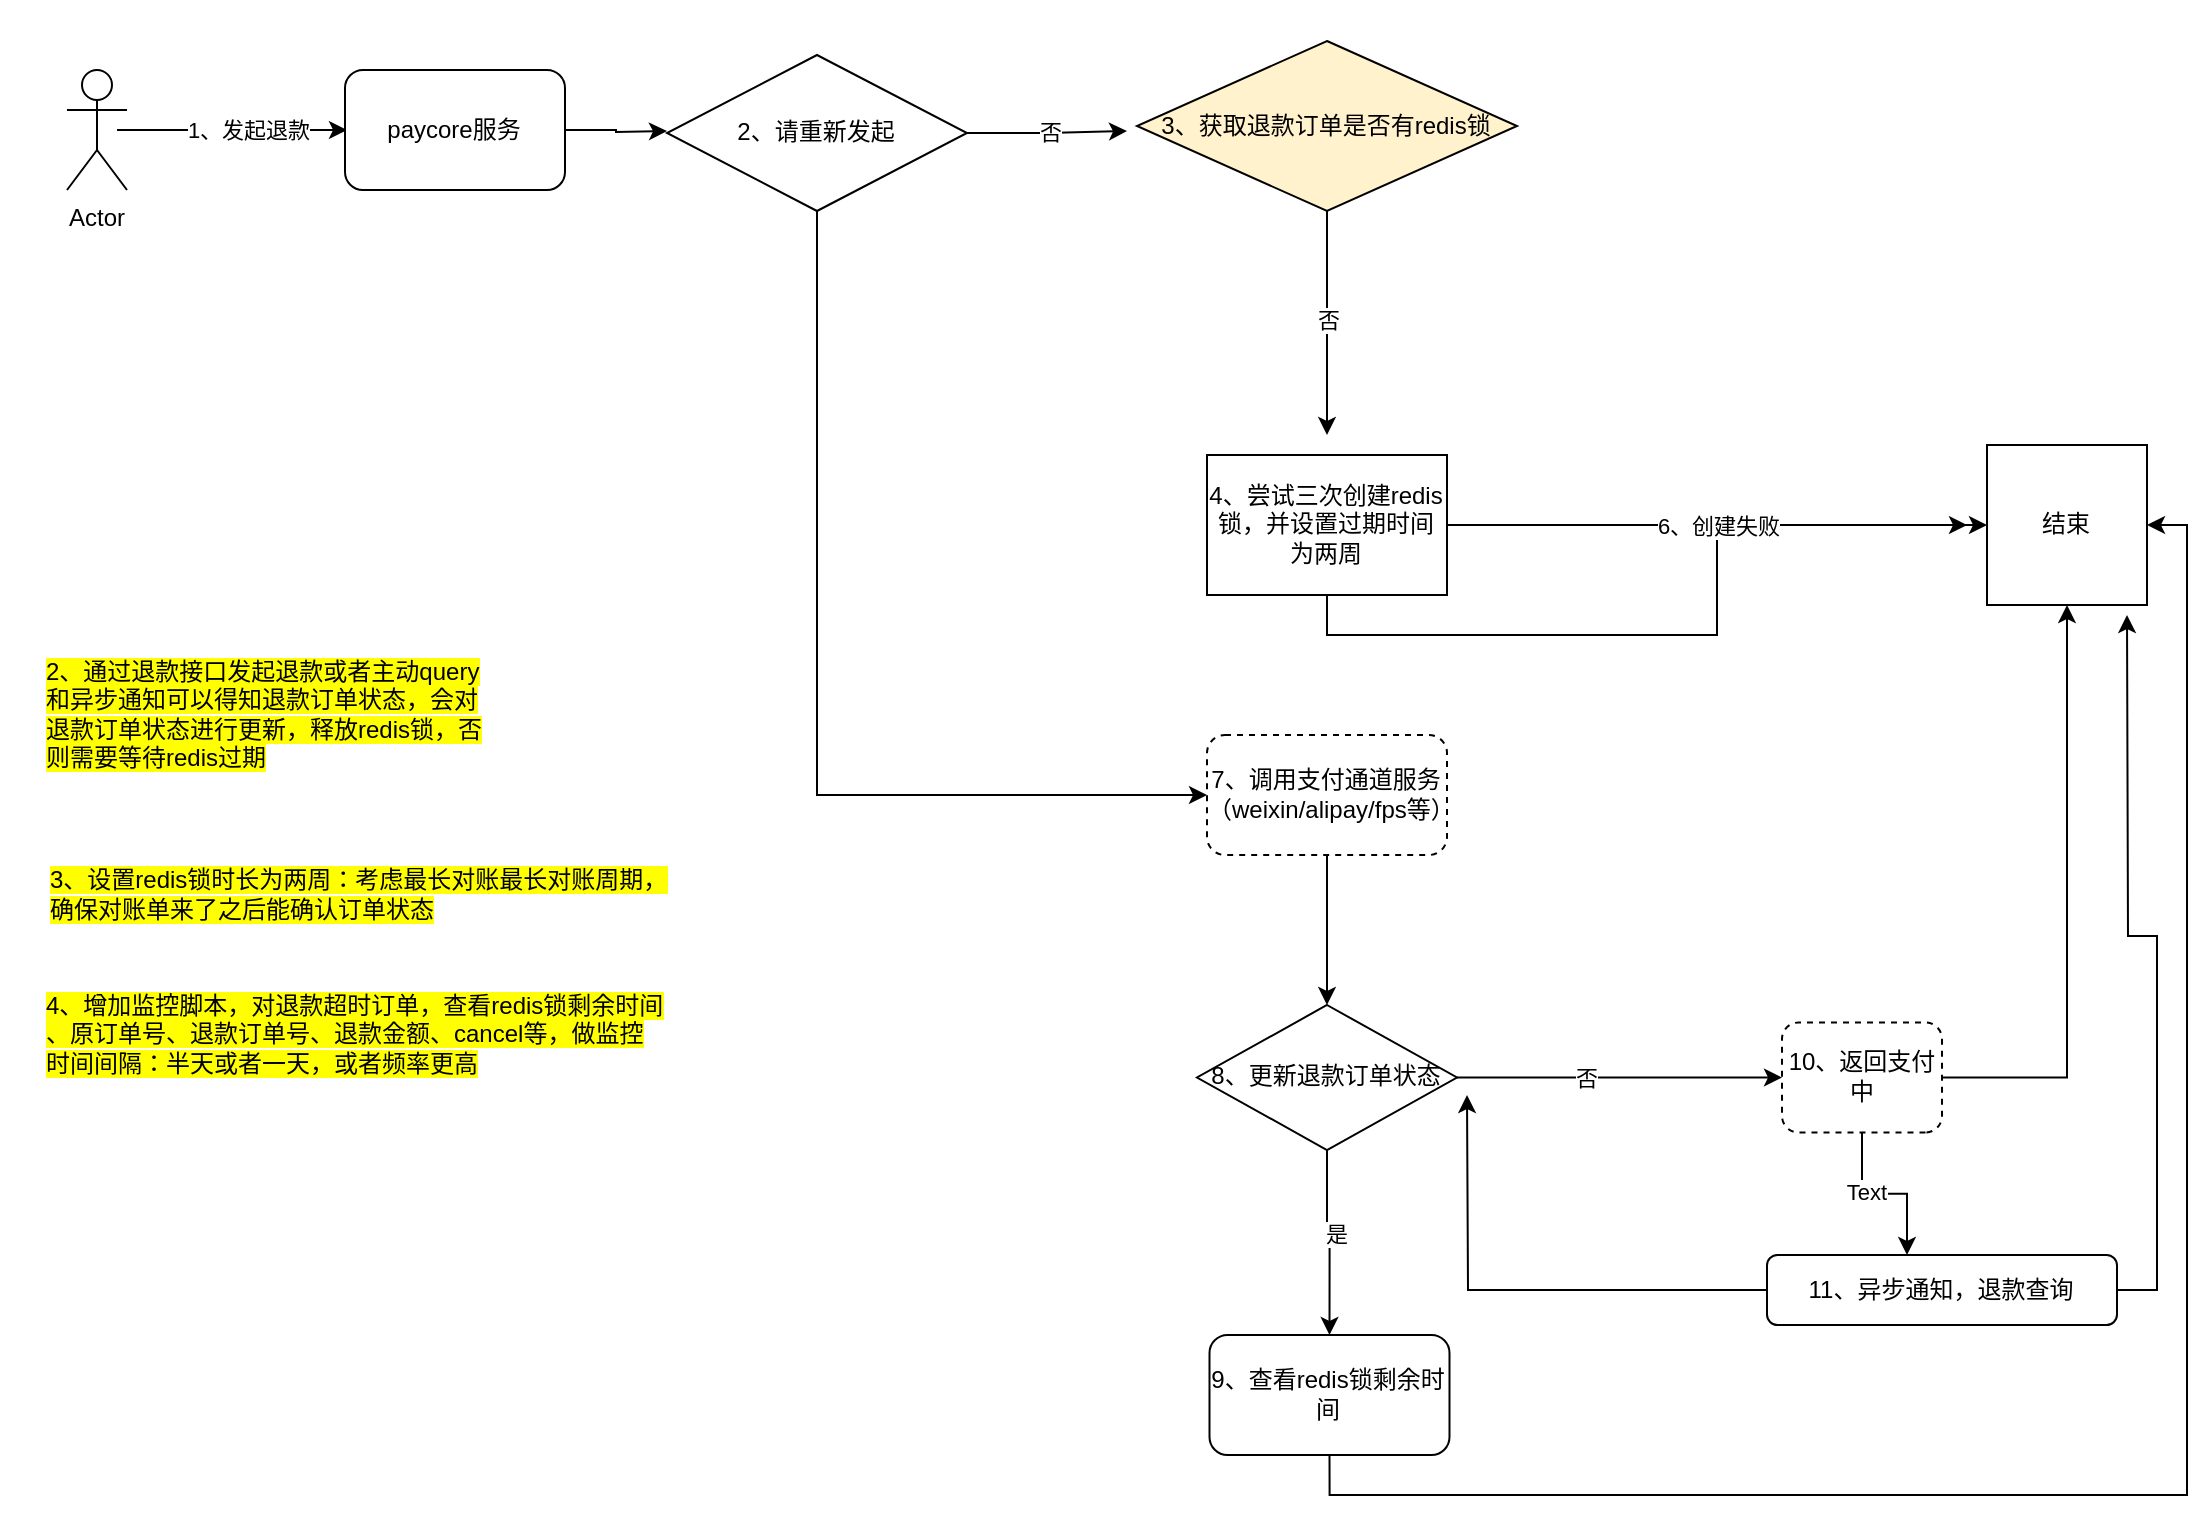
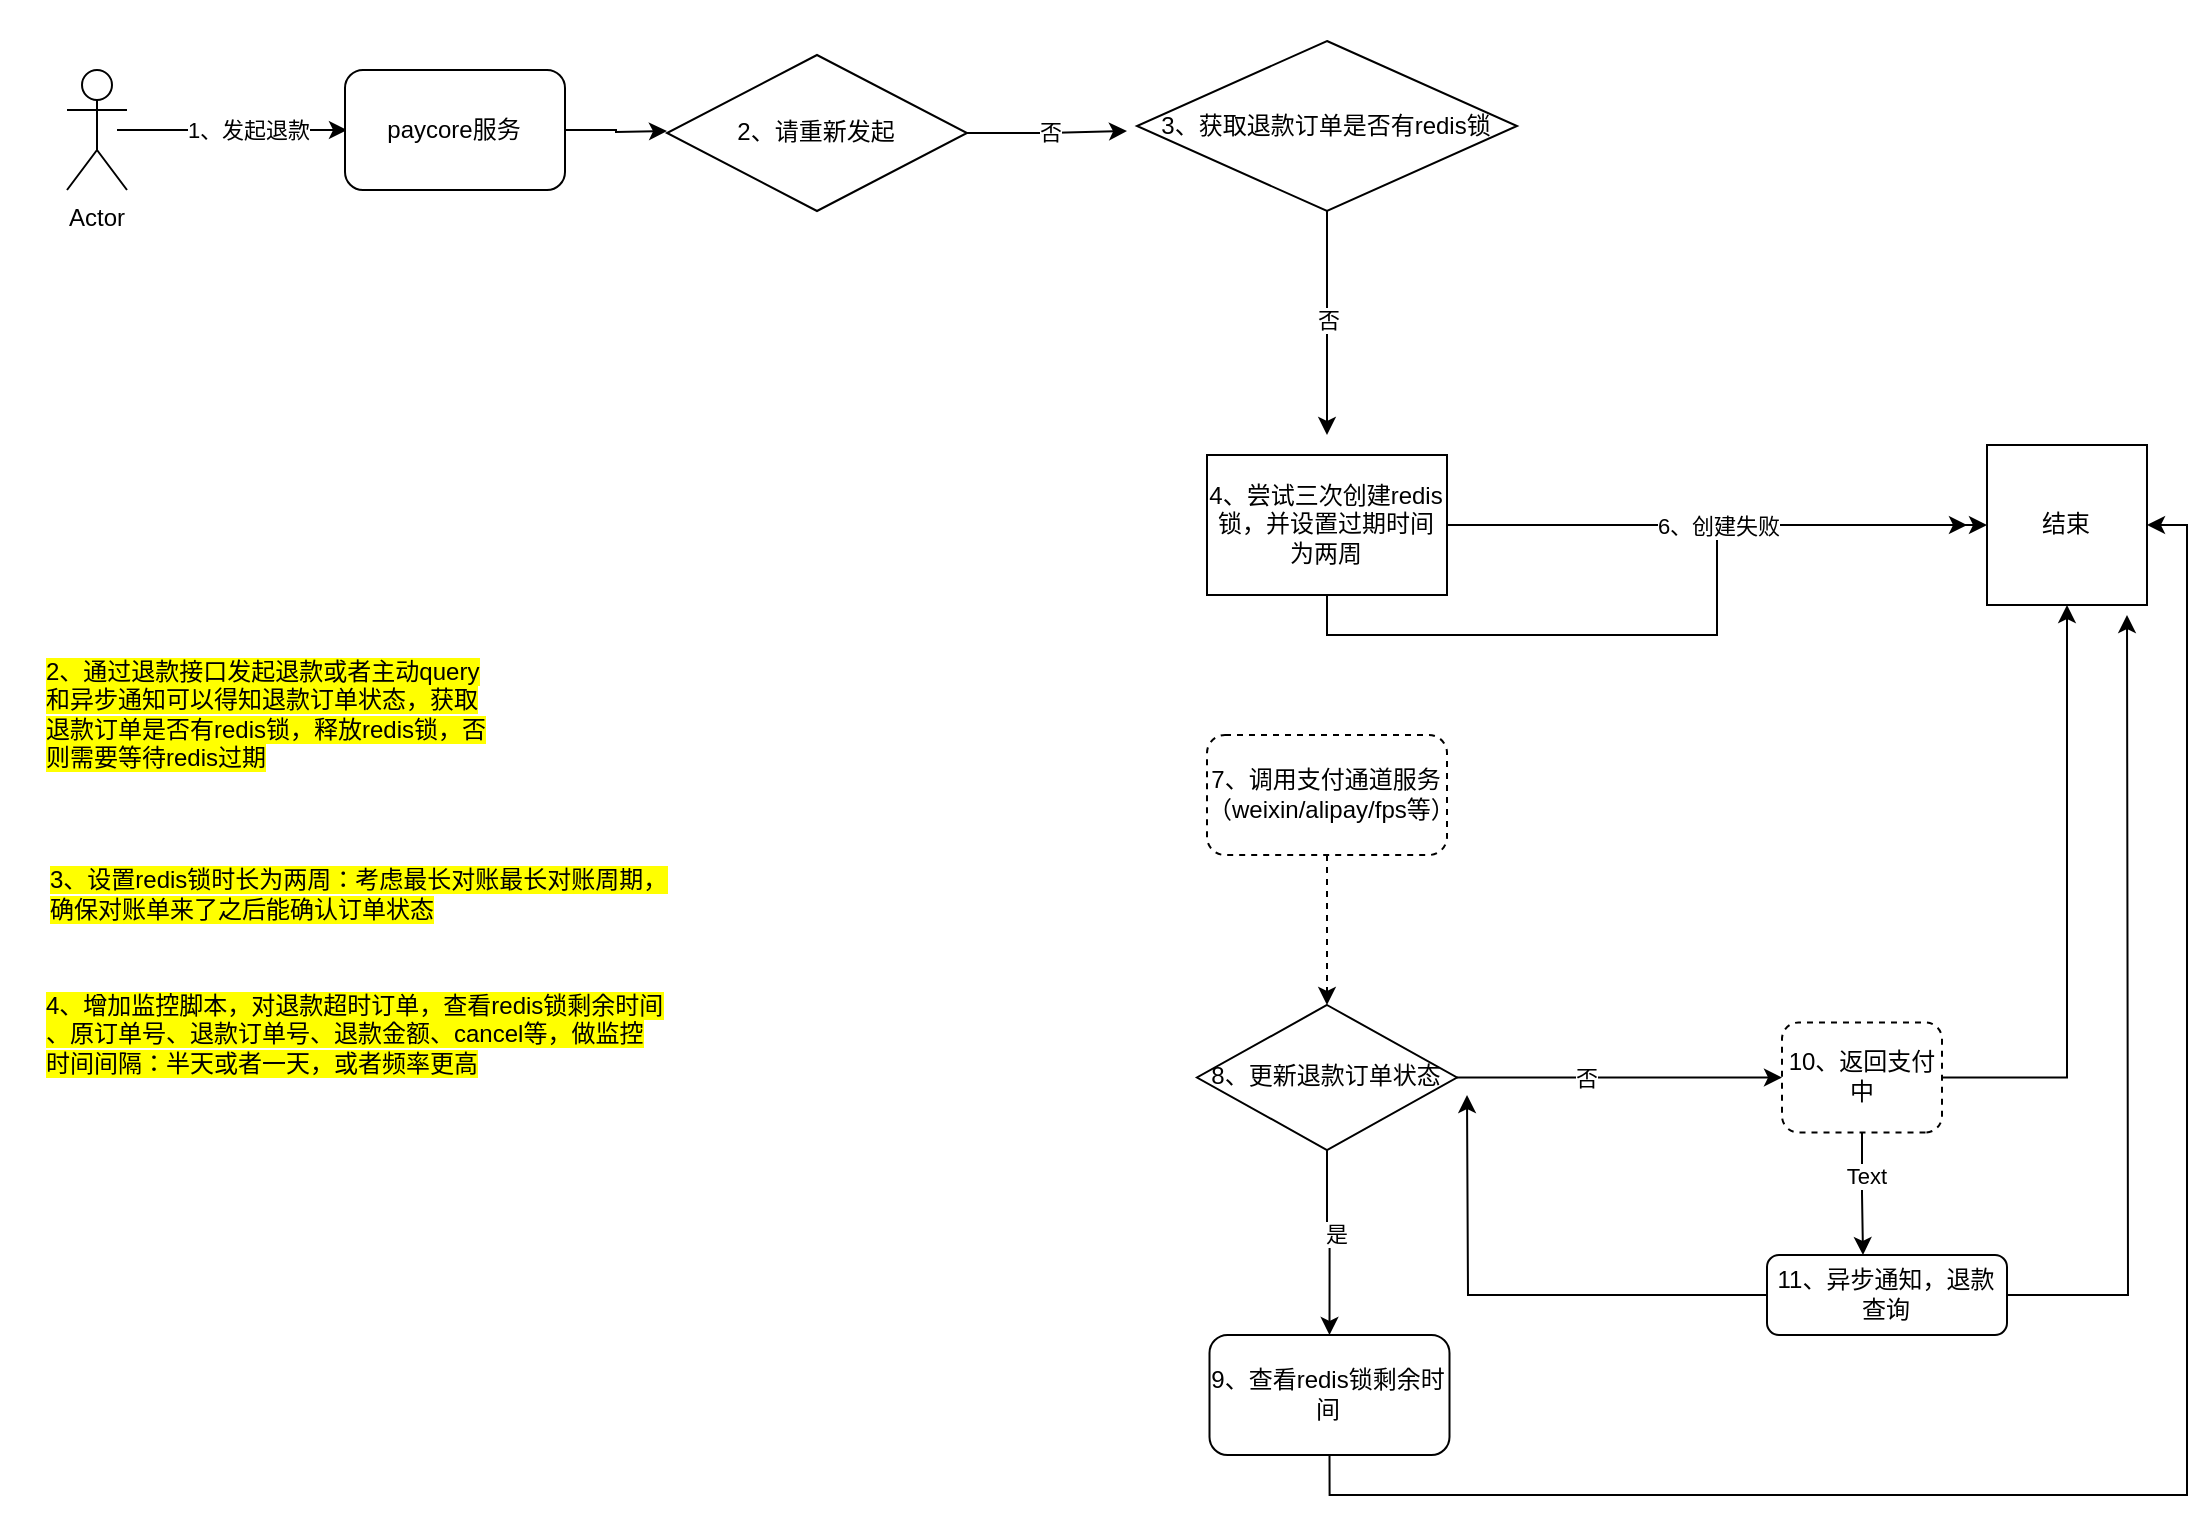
node "3、获取退款订单是否有redis锁": fillcolor #fff2cc -> #ffffff
edge "2、请重新发起" -> "7、调用支付通道服务（weixin/alipay/fps等）": removed
node "2、通过退款接口发起退款或者主动query和异步通知可以得知退款订单状态，会对退款订单状态进行更新，释放redis锁，否则需要等待redis过期": label "2、通过退款接口发起退款或者主动query和异步通知可以得知退款订单状态，会对退款订单状态进行更新，释放redis锁，否则需要等待redis过期" -> "2、通过退款接口发起退款或者主动query和异步通知可以得知退款订单状态，获取退款订单是否有redis锁，释放redis锁，否则需要等待redis过期"
edge "7、调用支付通道服务（weixin/alipay/fps等）" -> "8、更新退款订单状态": style solid -> dashed
node "11、异步通知，退款查询": size 350x70 -> 240x80
